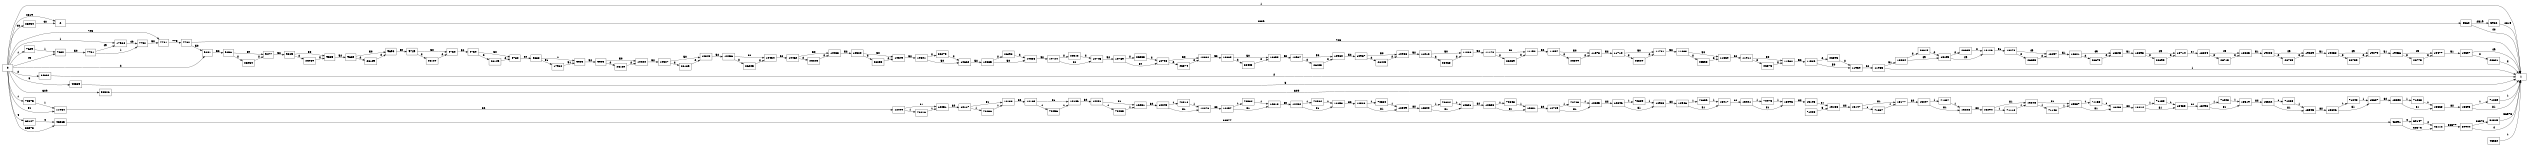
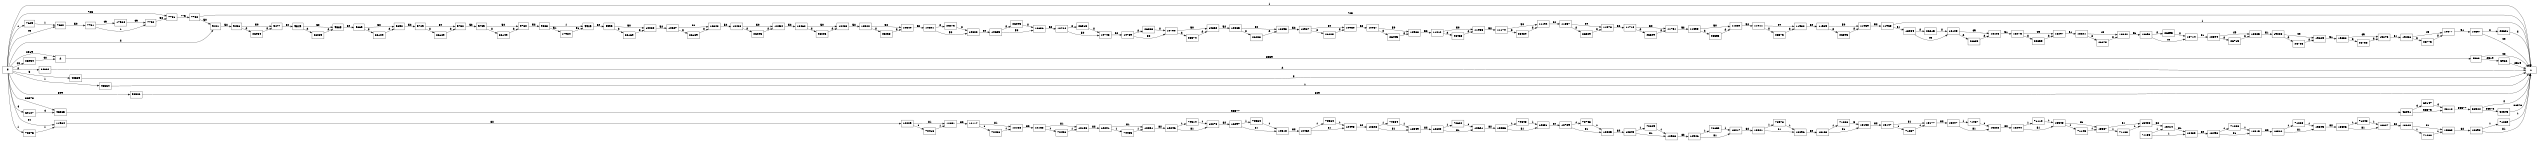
edge "0" -> "17964": now "0" -> "46564"
edge "13414" -> "71188": reversed
edge "13103" -> "71008": added, label "1"
